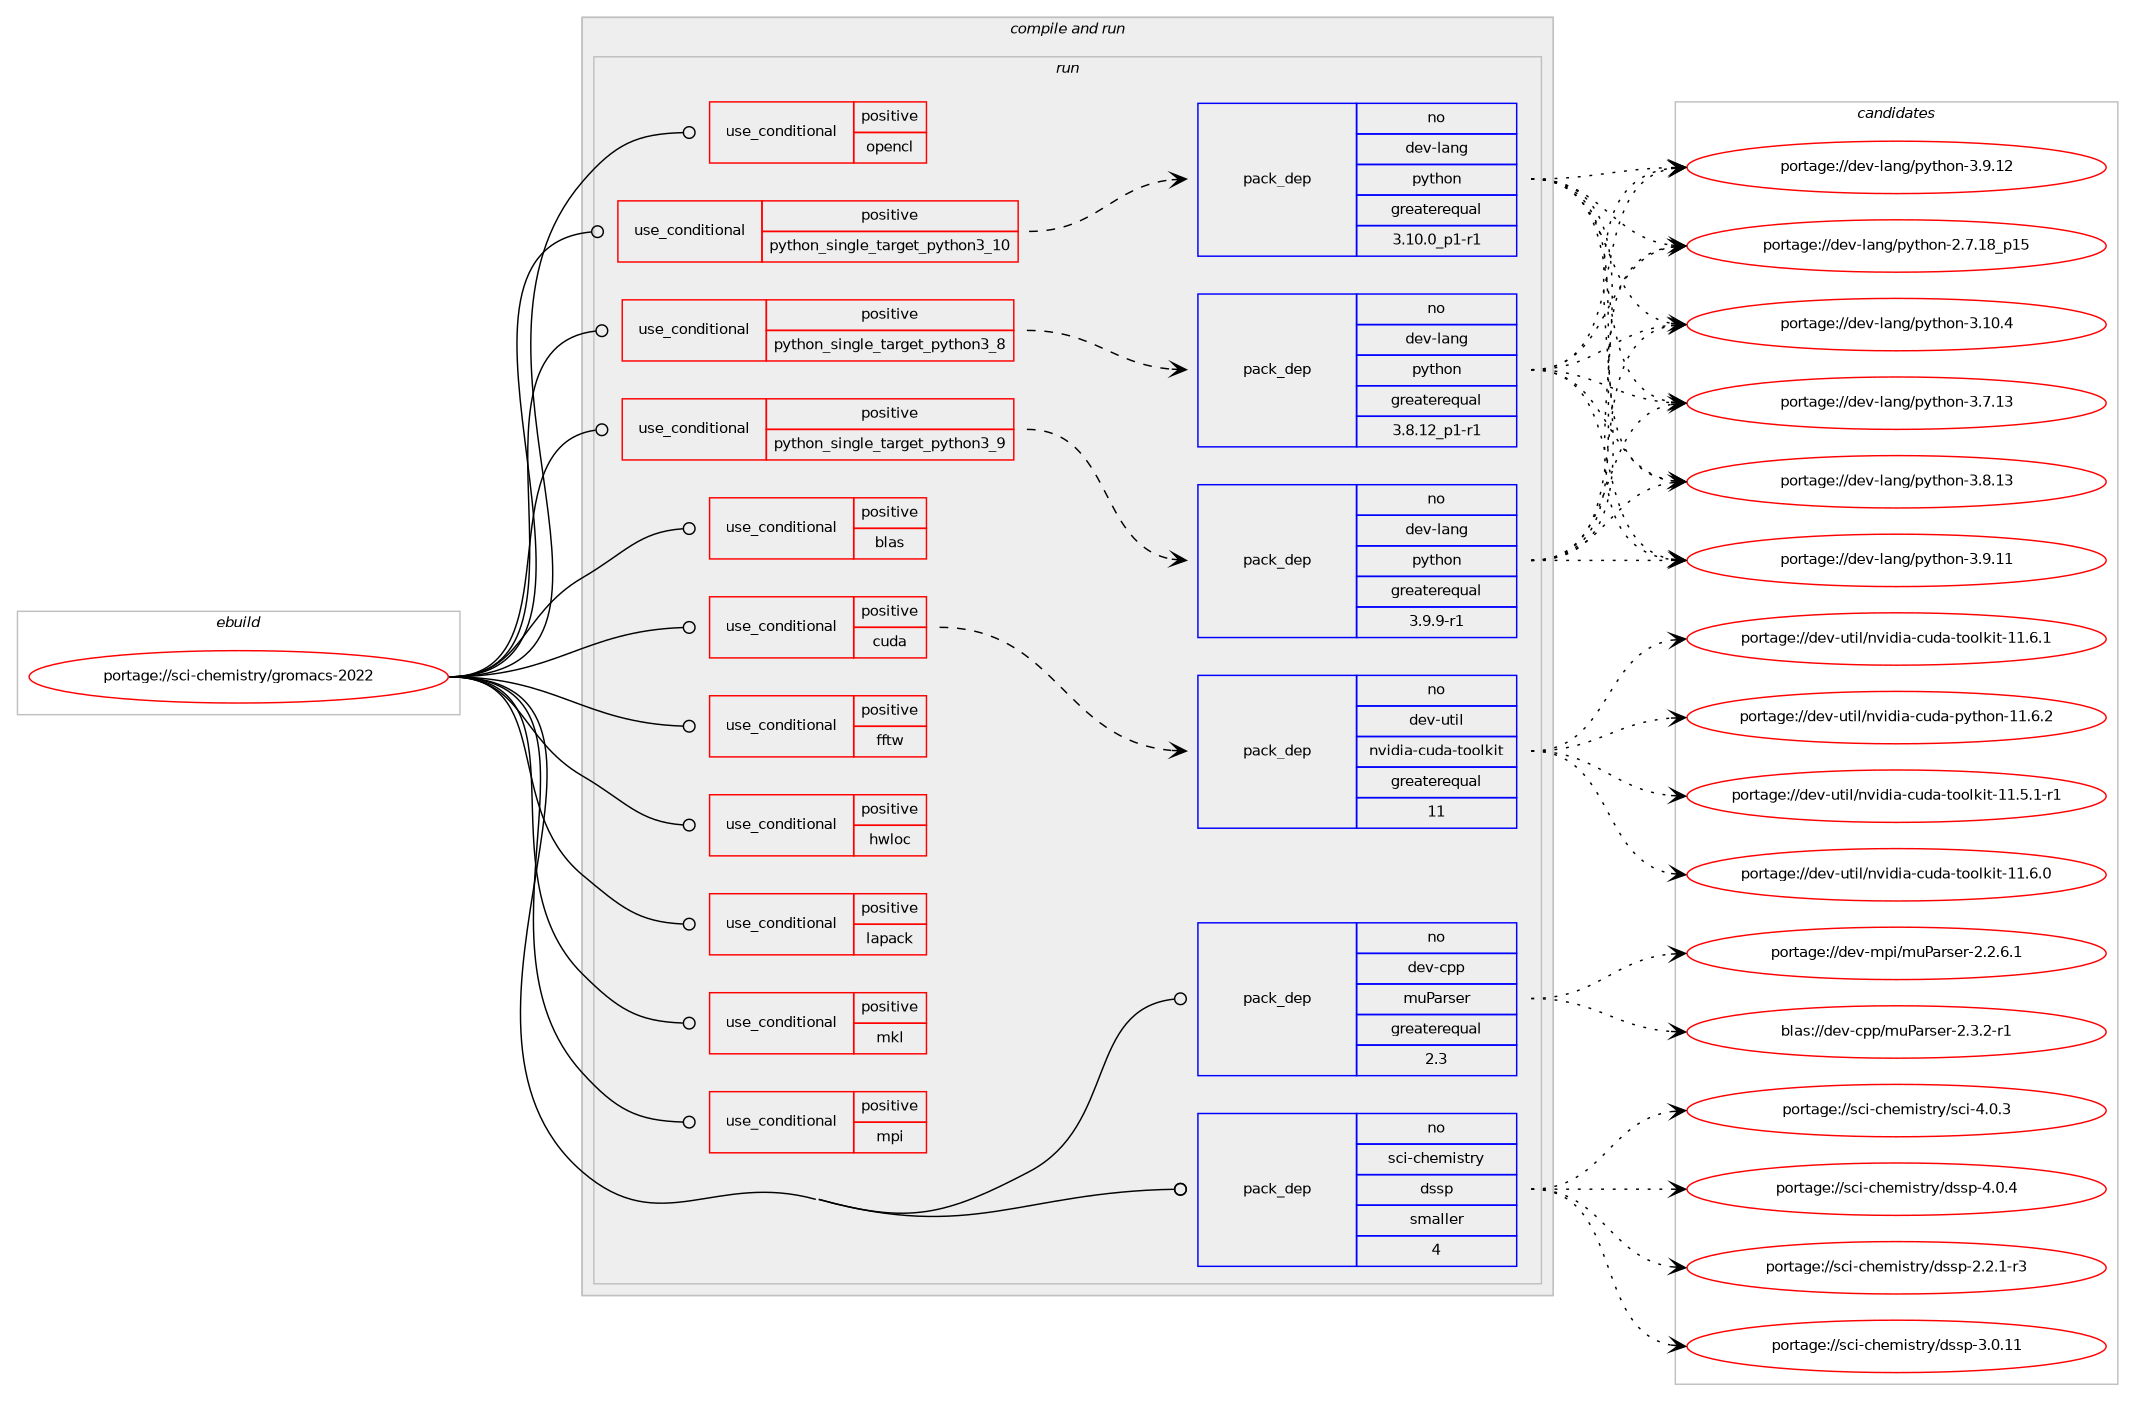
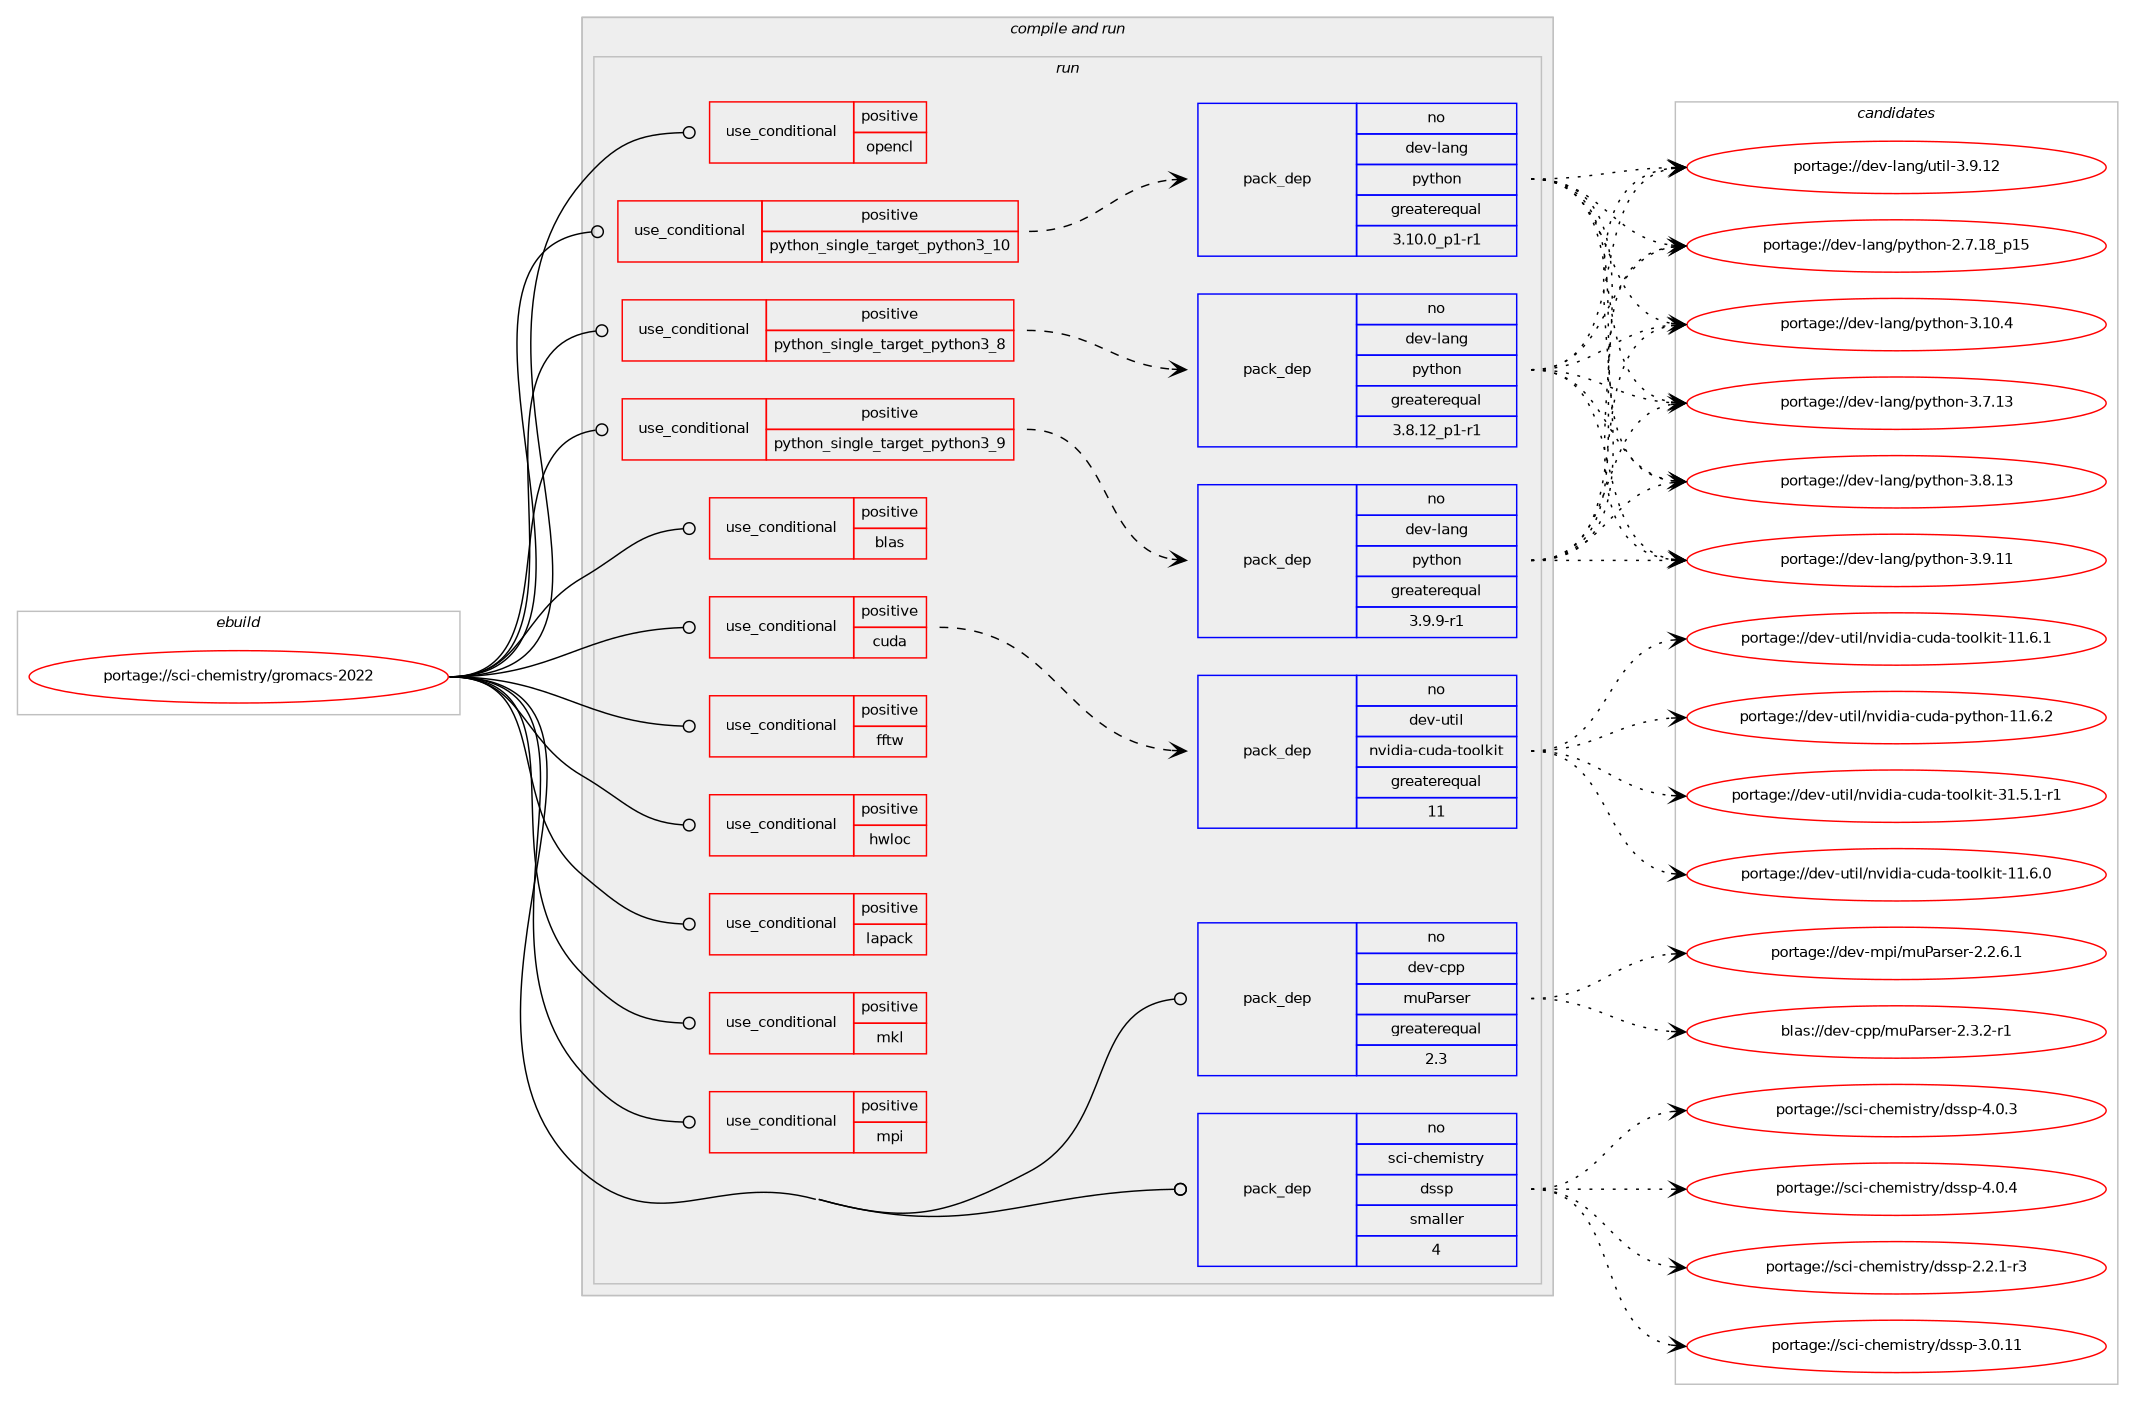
node "portage://dev-lang/python-3.9.12": label "portage://dev-lang/python-3.9.12" -> "portage://dev-lang/util-3.9.12"
node "portage://dev-util/nvidia-cuda-toolkit-11.5.1-r1": label "portage://dev-util/nvidia-cuda-toolkit-11.5.1-r1" -> "portage://dev-util/nvidia-cuda-toolkit-31.5.1-r1"
node "portage://sci-chemistry/sci-4.0.3": label "portage://sci-chemistry/sci-4.0.3" -> "portage://sci-chemistry/dssp-4.0.3"
